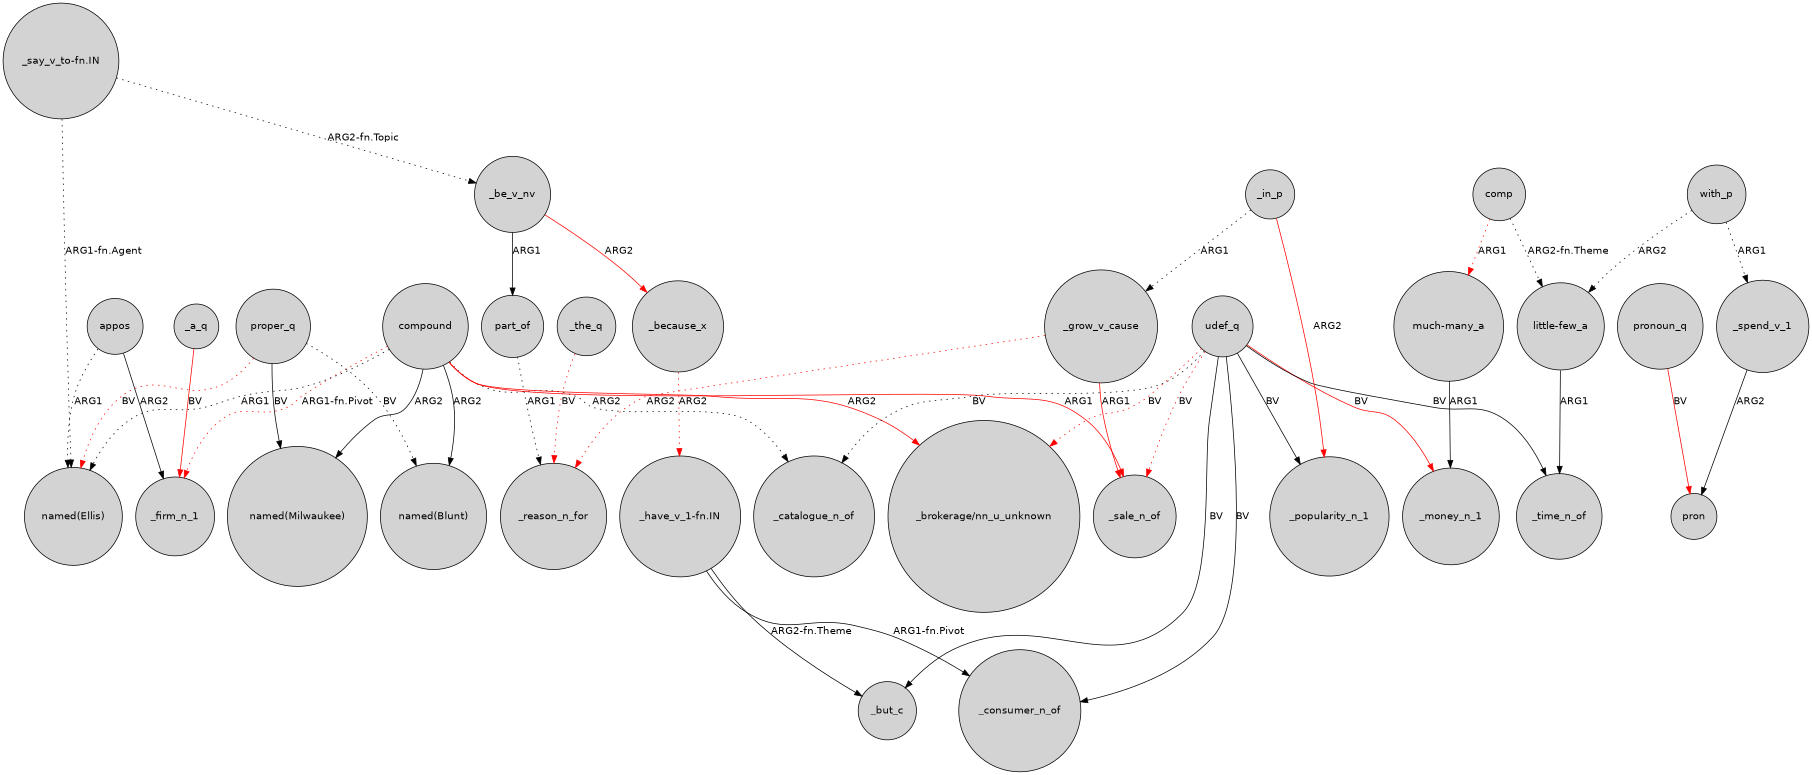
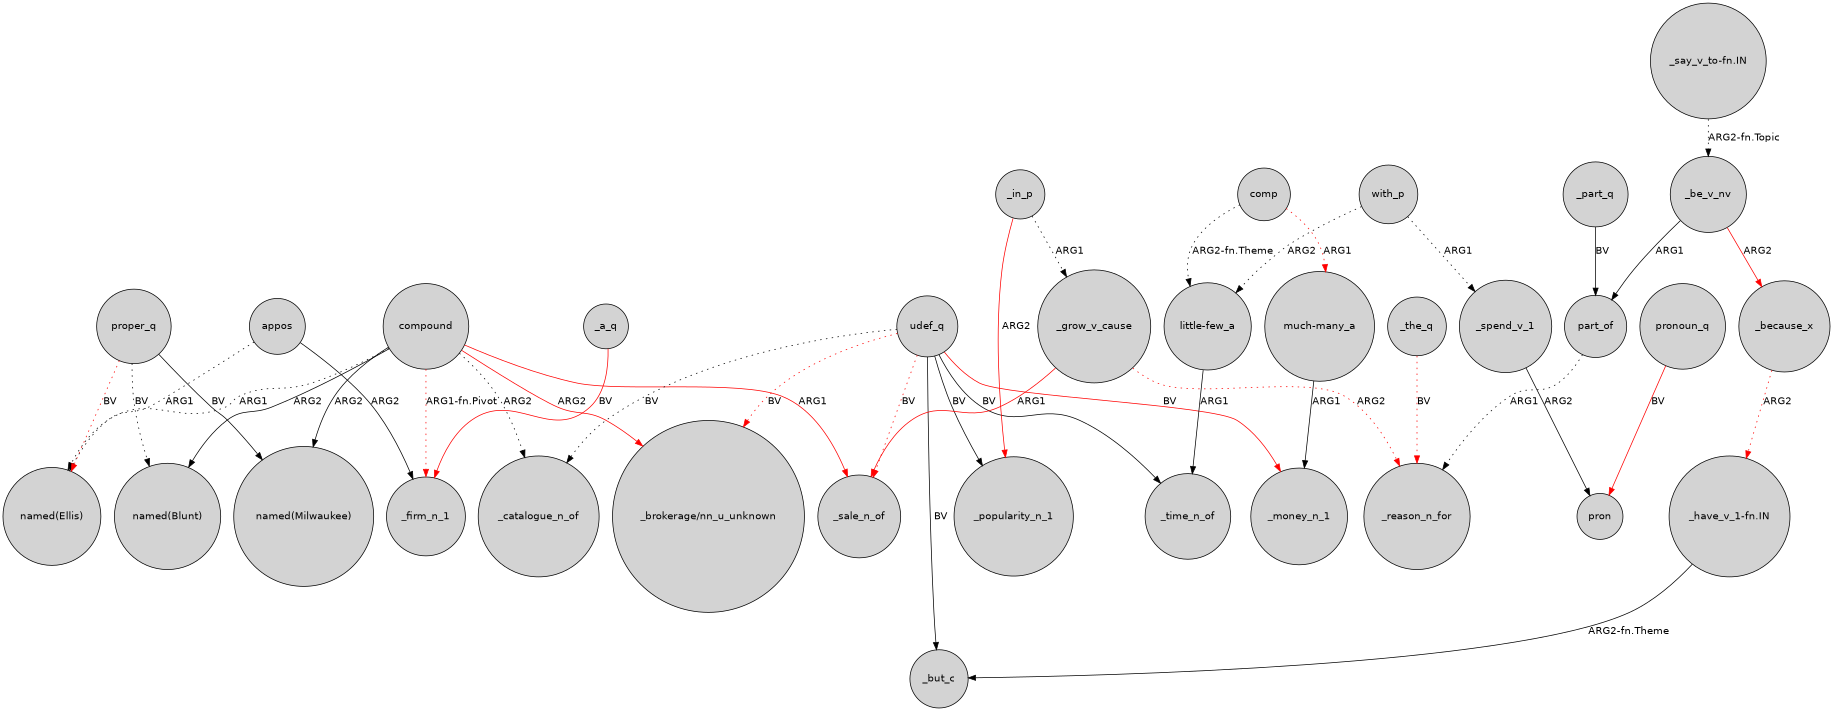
node "_part_q": added
edge "_say_v_to-fn.IN" -> "named(Ellis)": removed, label "ARG1-fn.Agent"
node "_consumer_n_of": removed
